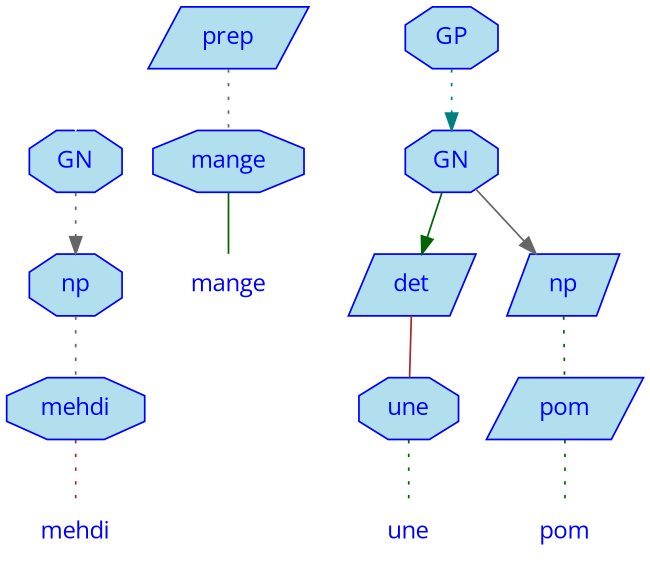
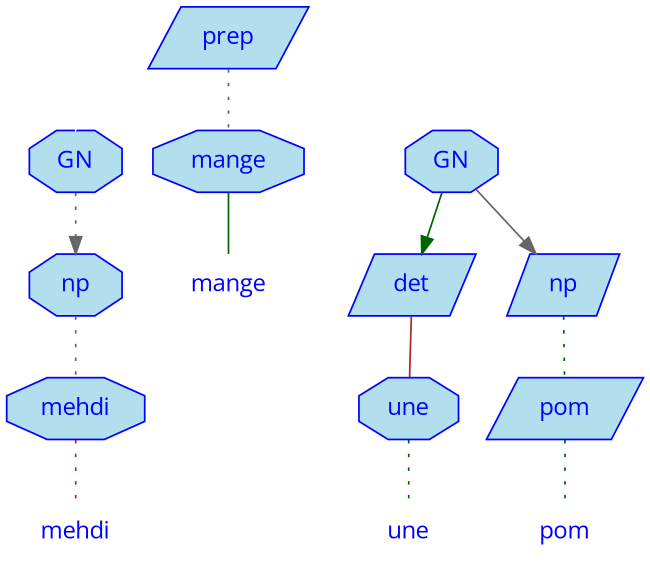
node "GP": removed
